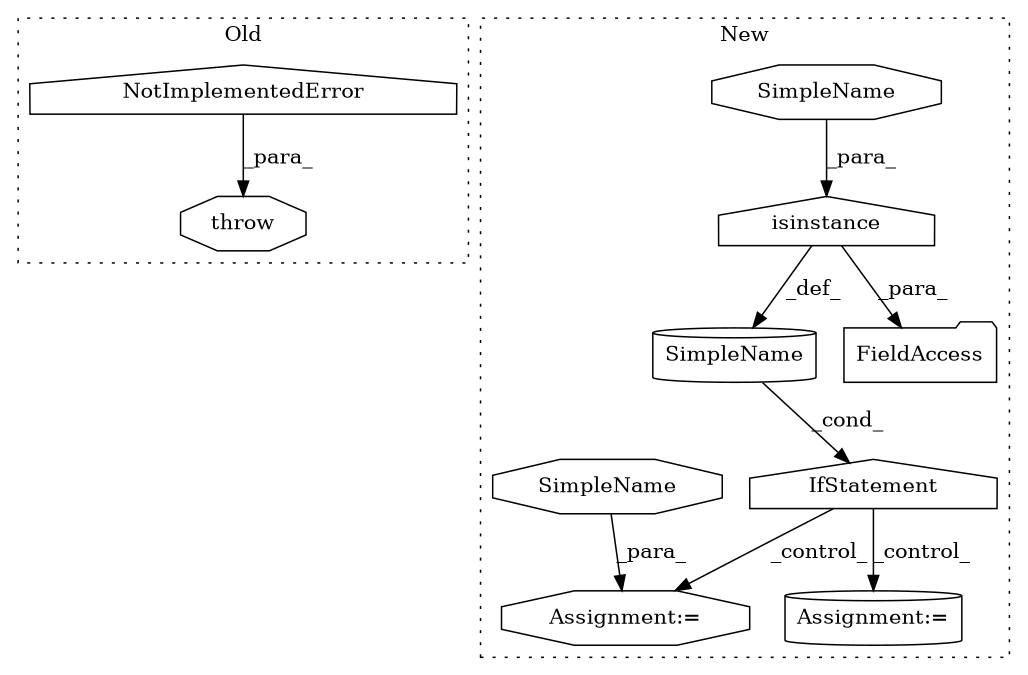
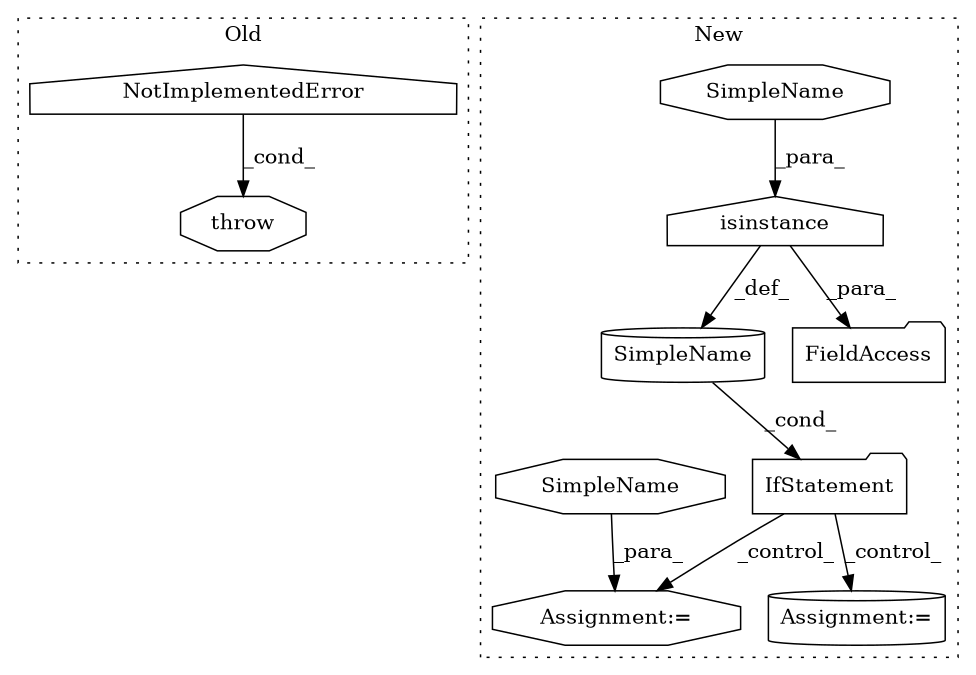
edge "NotImplementedError" -> "throw": label "_para_" -> "_cond_"
node "IfStatement": shape house -> folder
